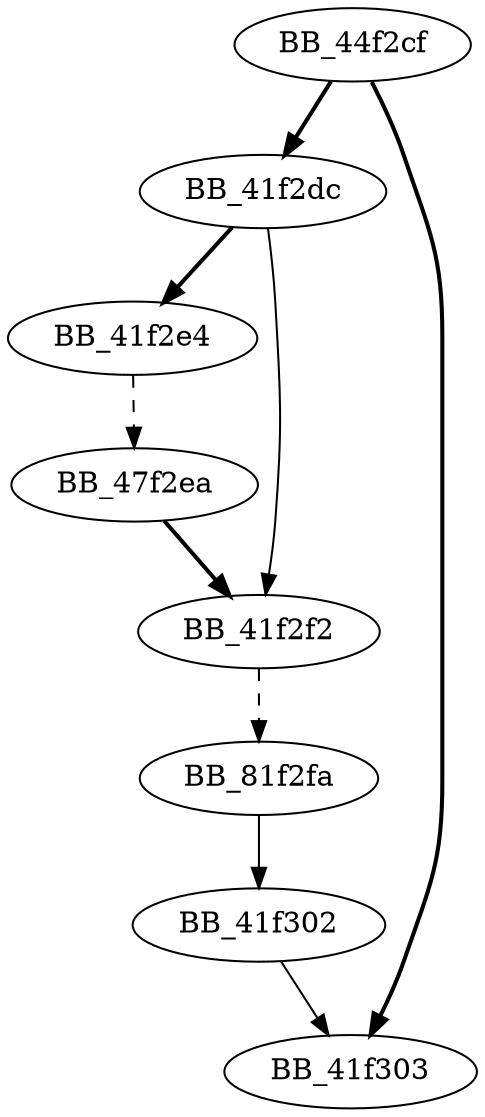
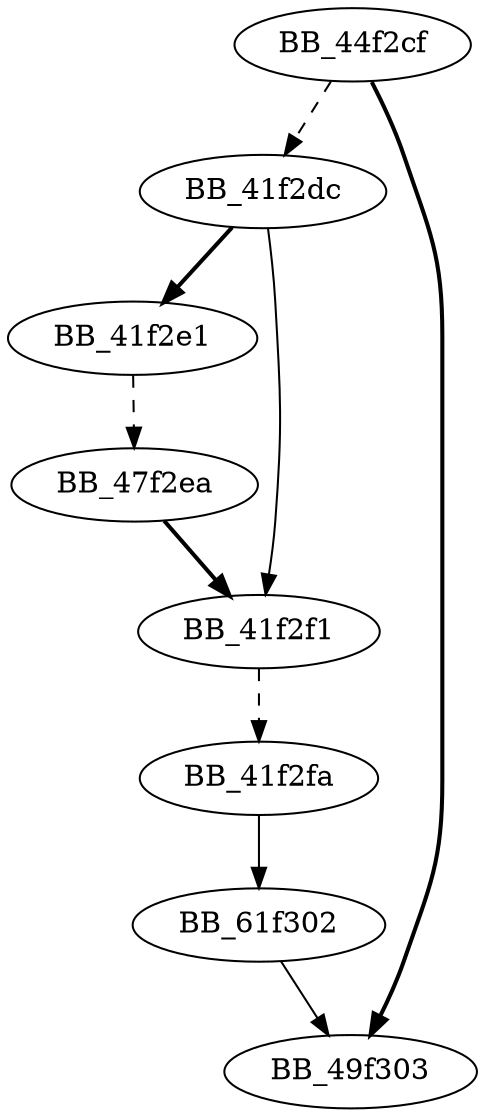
edge "BB_44f2cf" -> "BB_41f2dc": style bold -> dashed
node "BB_41f2e4": label "BB_41f2e4" -> "BB_41f2e1"
node "BB_41f2f2": label "BB_41f2f2" -> "BB_41f2f1"
node "BB_81f2fa": label "BB_81f2fa" -> "BB_41f2fa"
node "BB_41f302": label "BB_41f302" -> "BB_61f302"
node "BB_41f303": label "BB_41f303" -> "BB_49f303"
